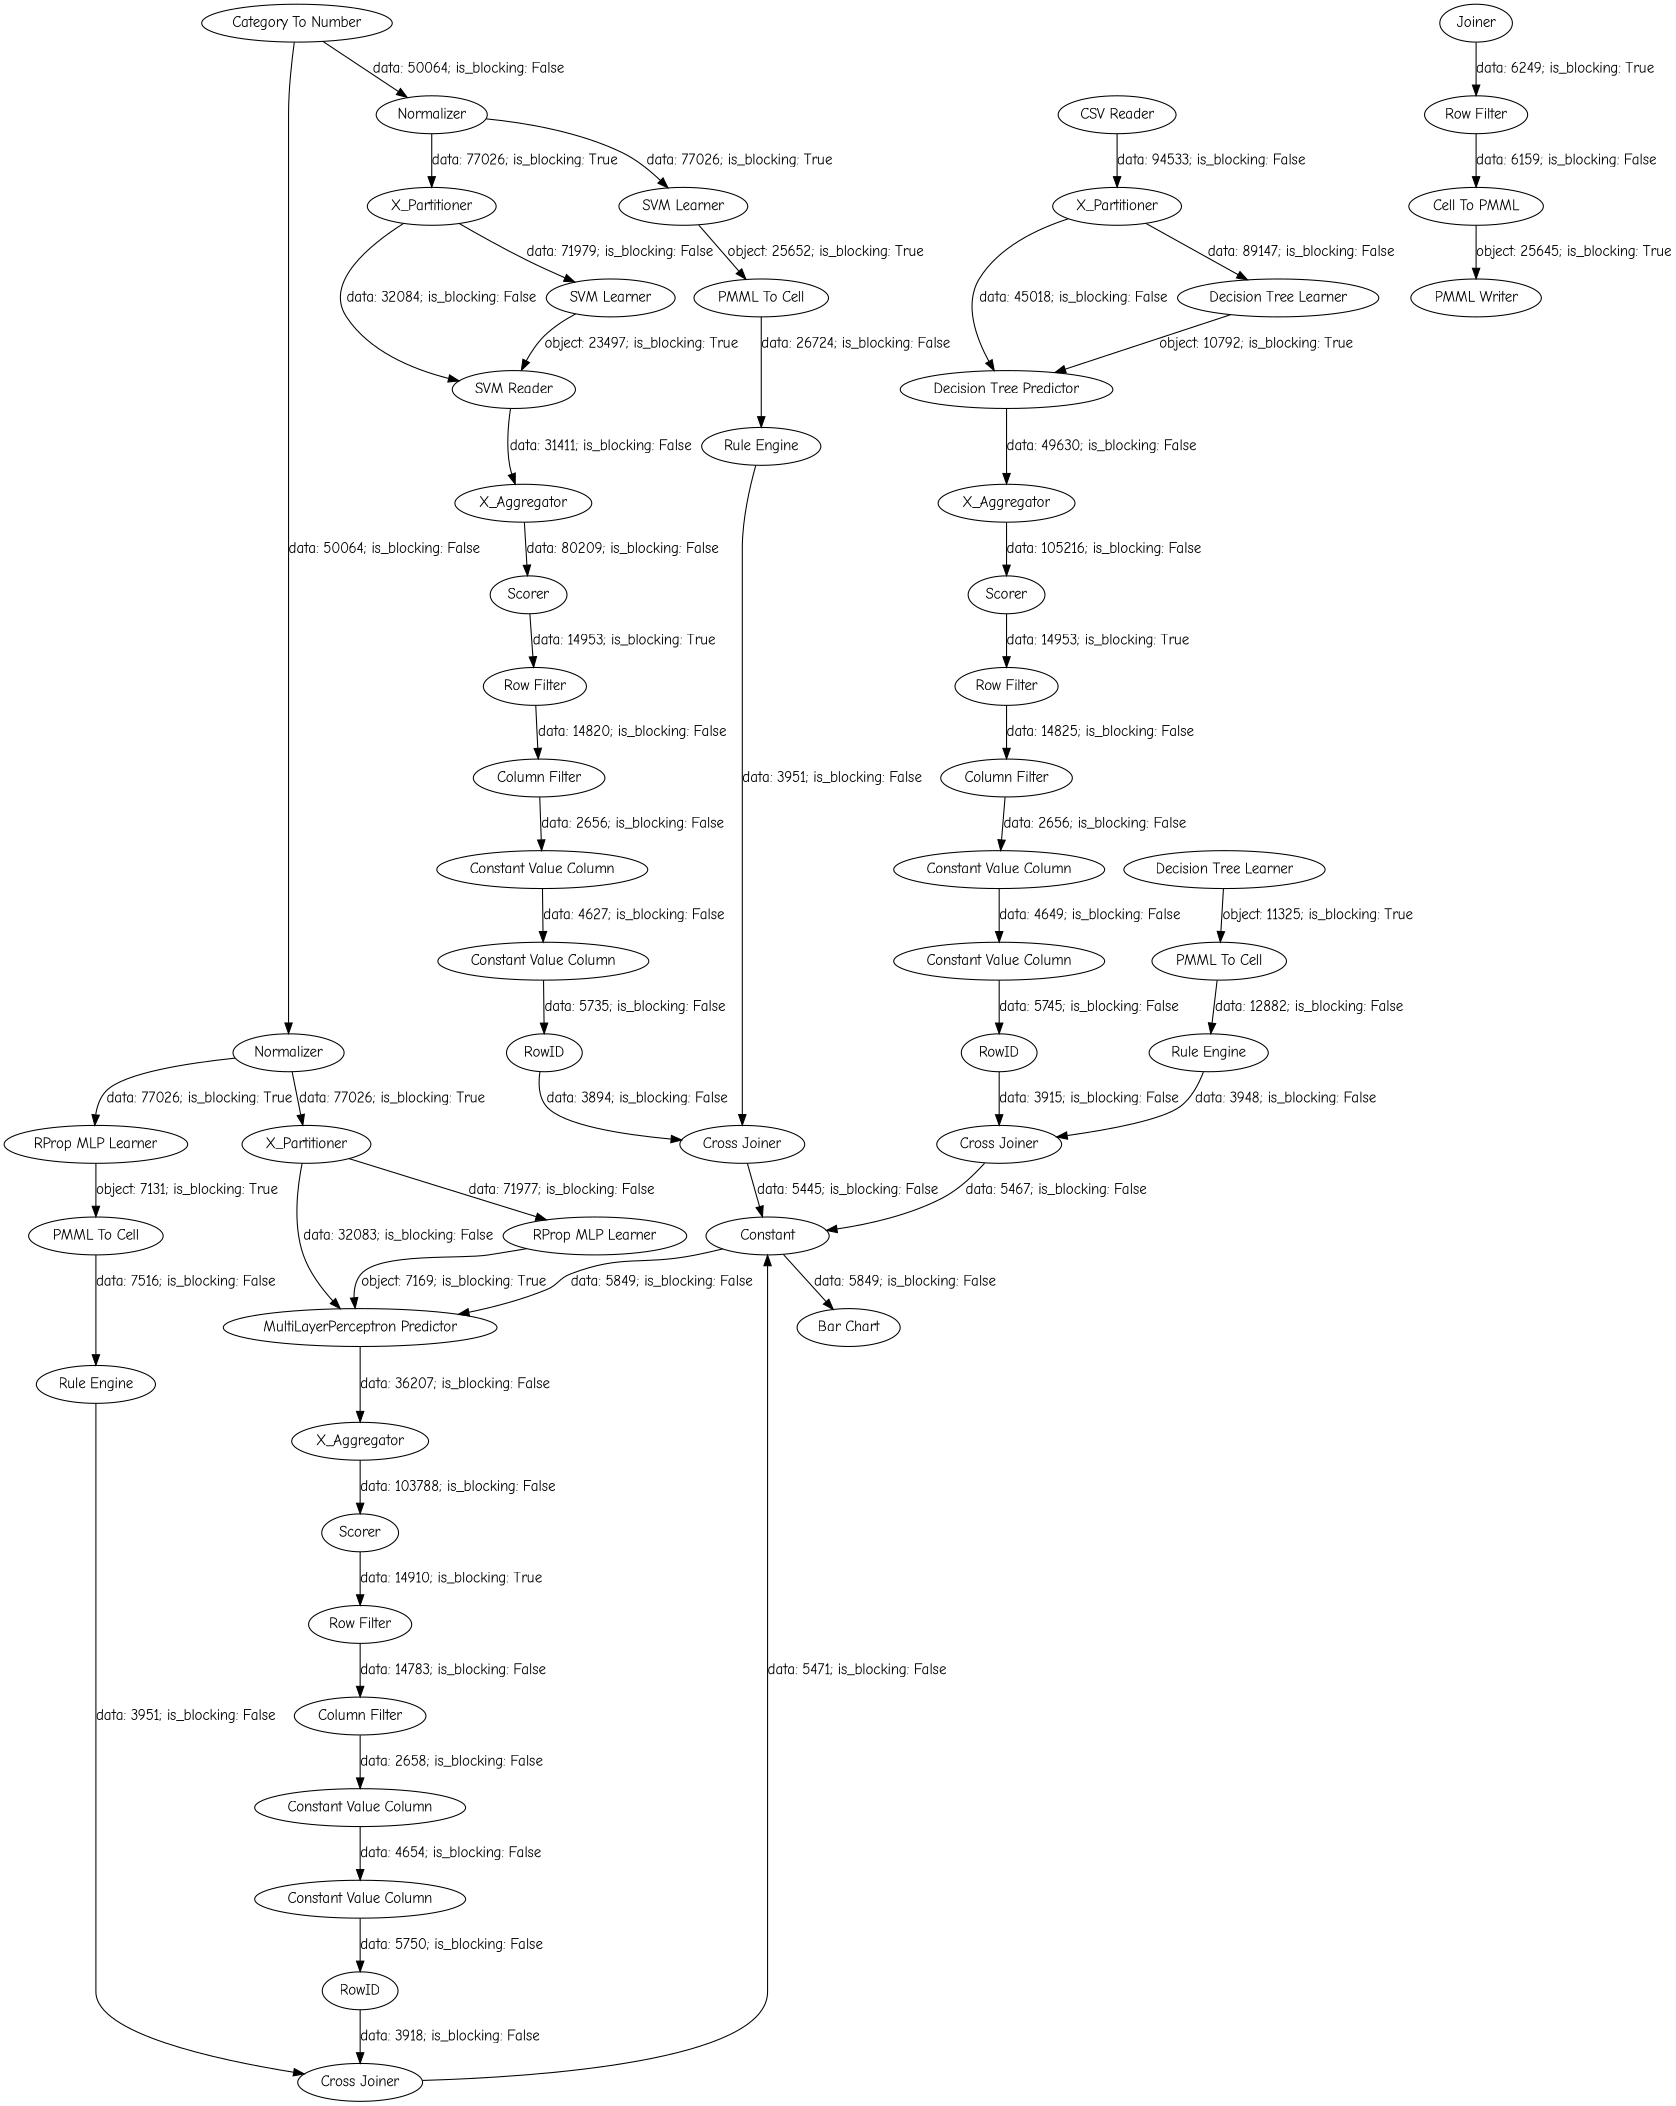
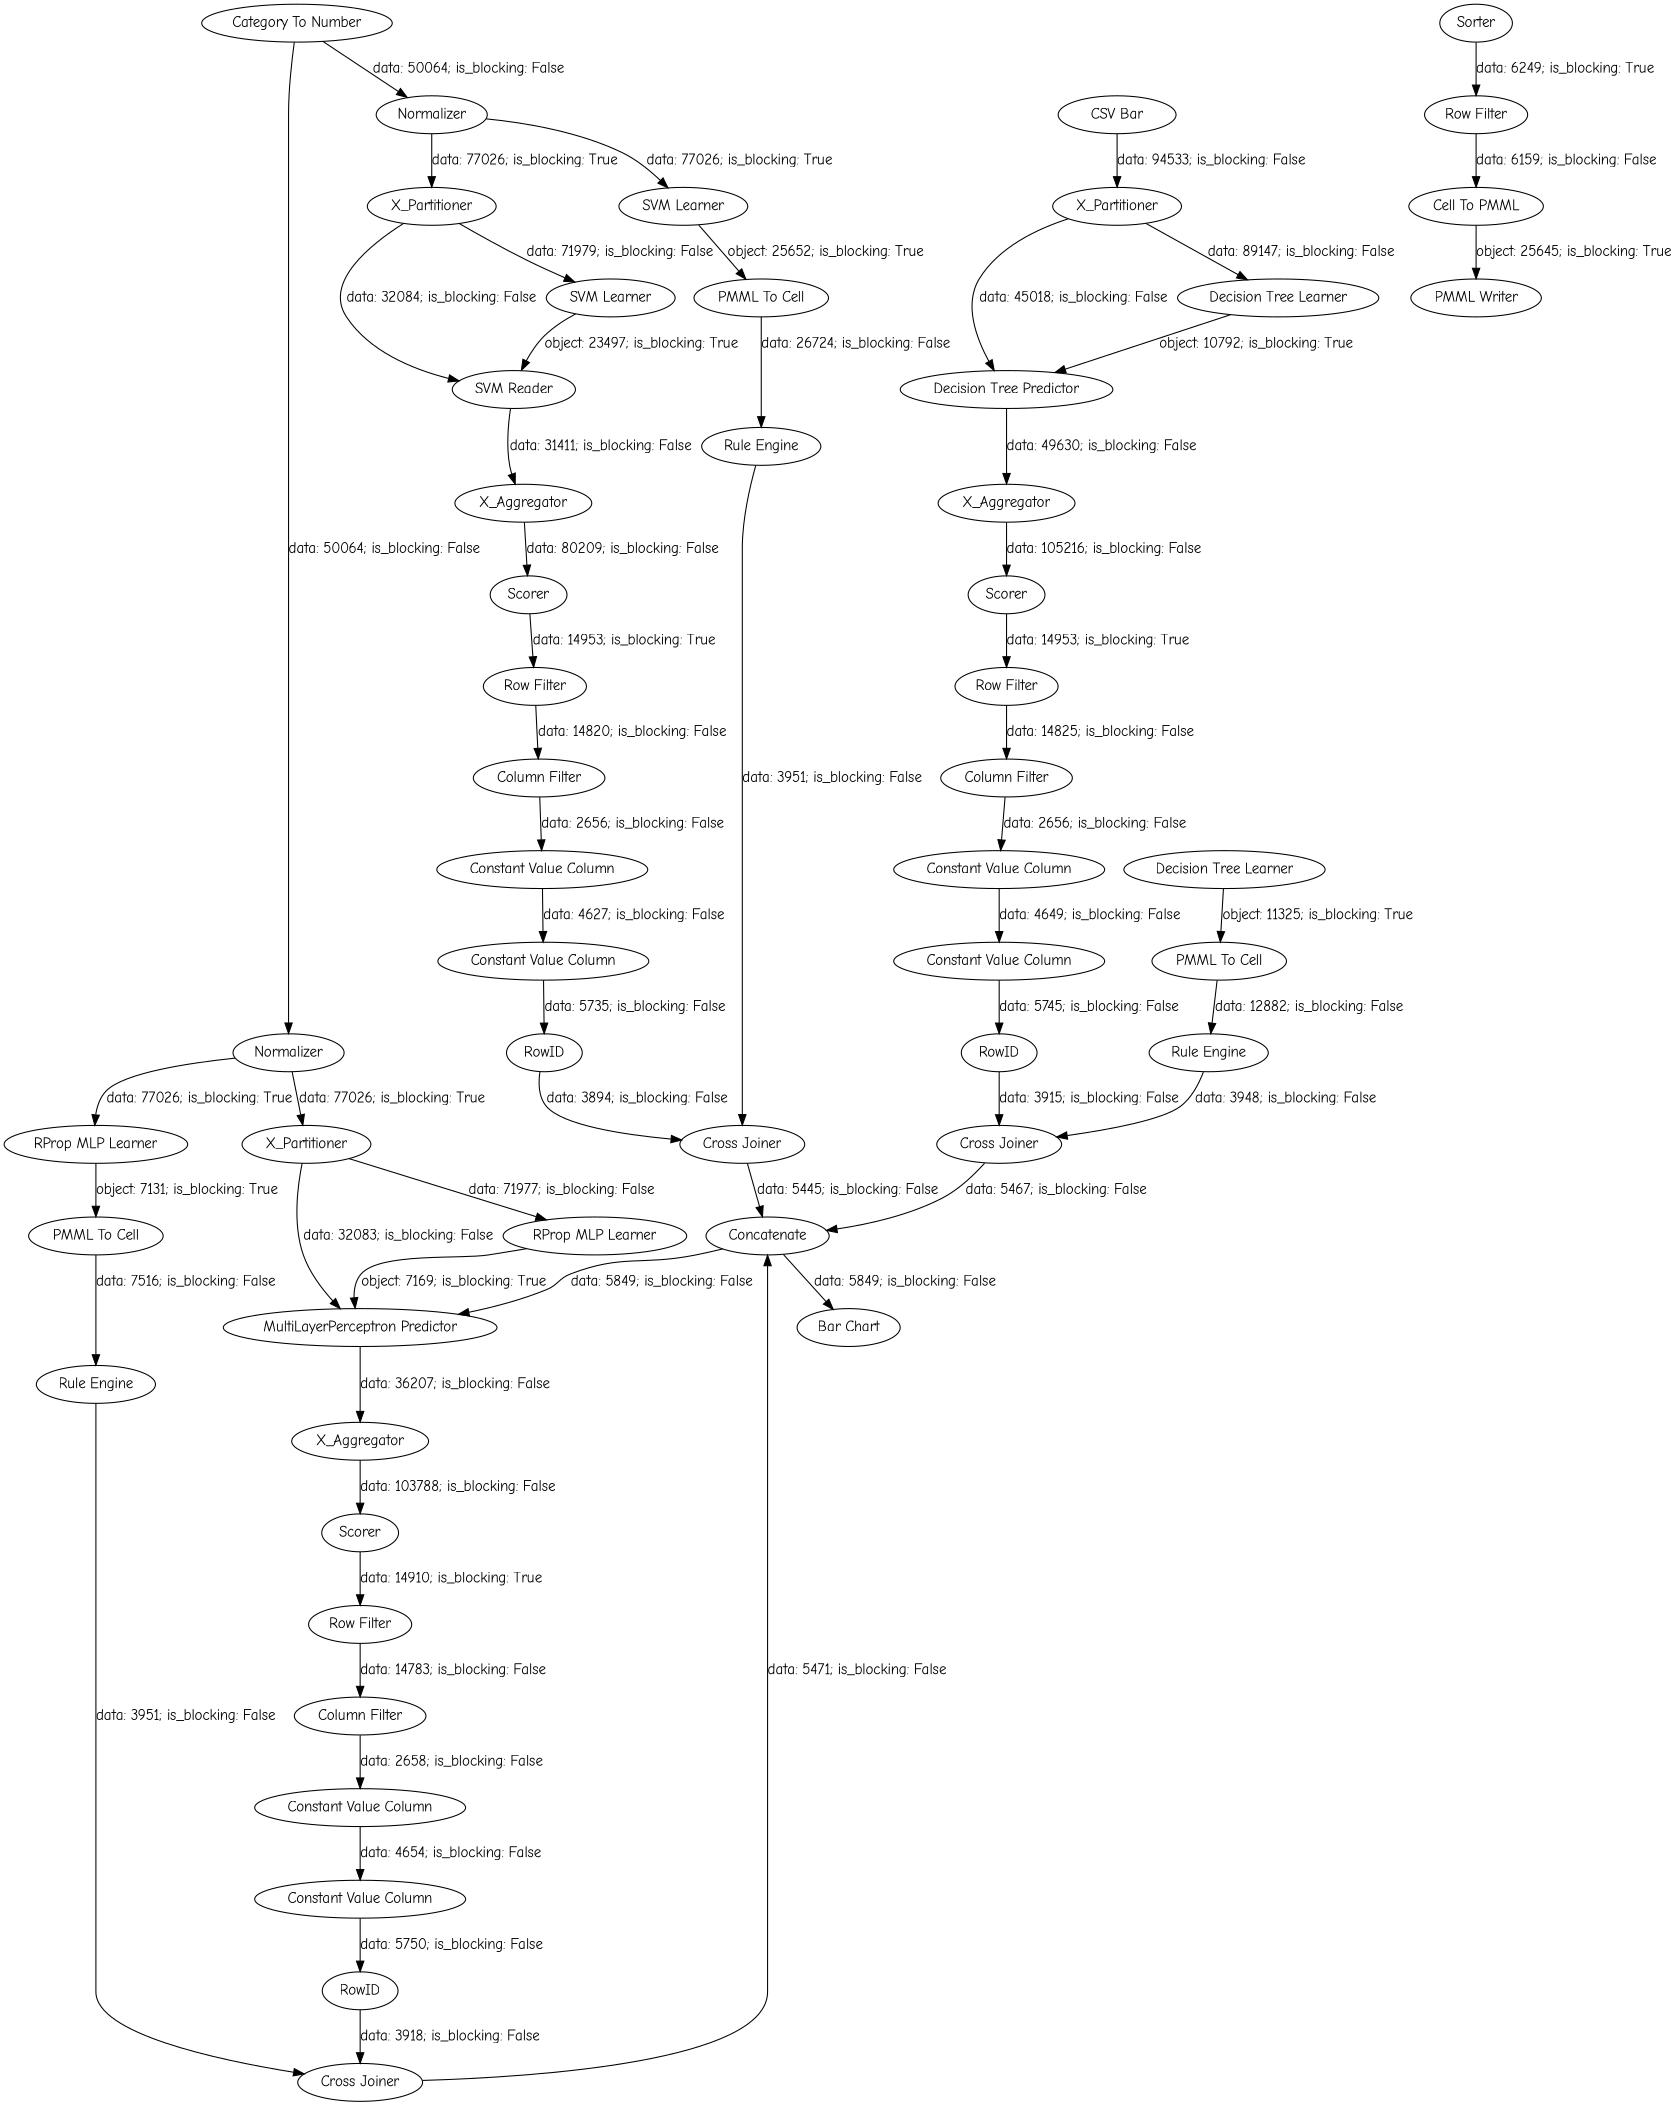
node "Joiner": label "Joiner" -> "Sorter"
node "CSV Reader": label "CSV Reader" -> "CSV Bar"
node "Constant": label "Constant" -> "Concatenate"
